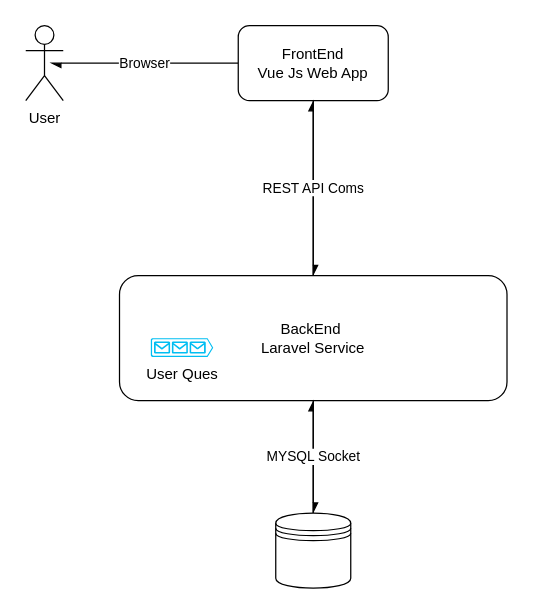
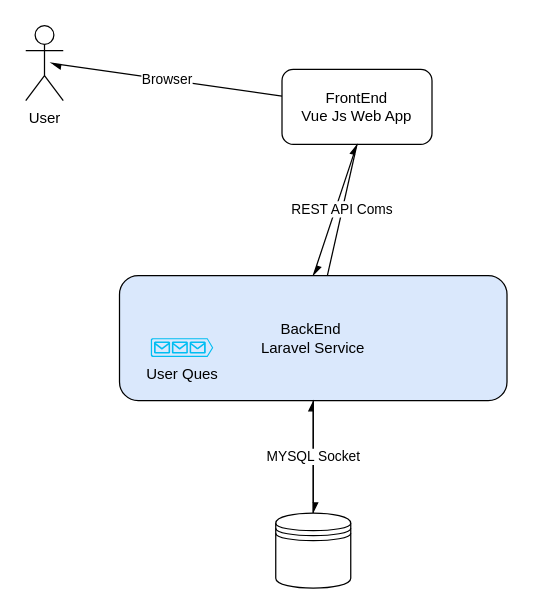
node "FrontEnd Vue Js Web App": moved (313, 63) -> (357, 107)
node "BackEnd Laravel Service": fillcolor #ffffff -> #dae8fc
